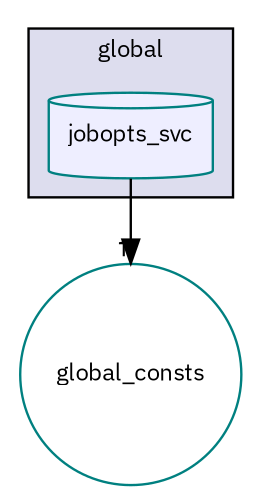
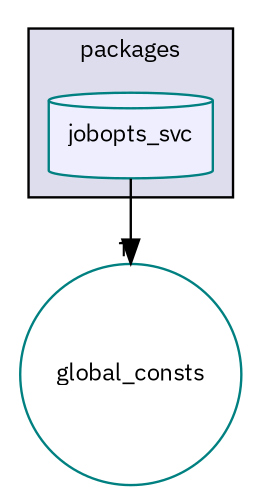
cluster "global": label "global" -> "packages"
